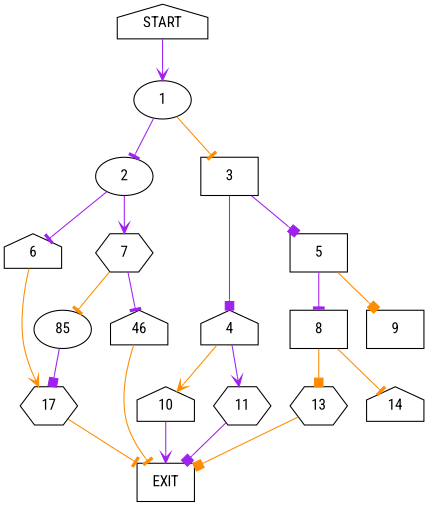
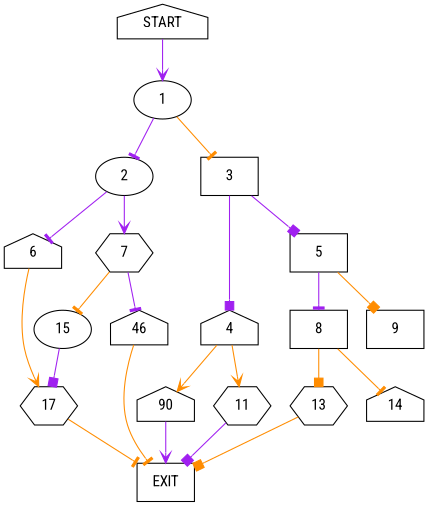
node "85": label "85" -> "15"
edge "4" -> "11": color purple -> darkorange
node "10": label "10" -> "90"
